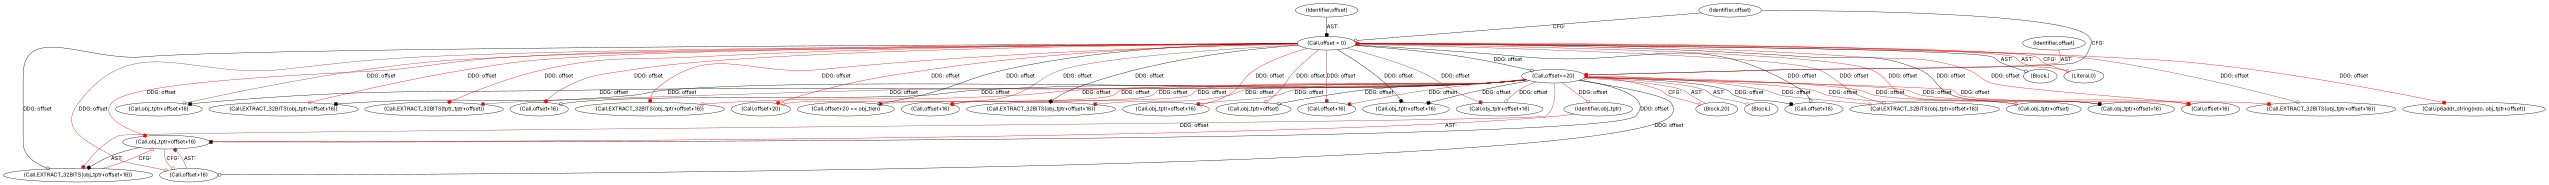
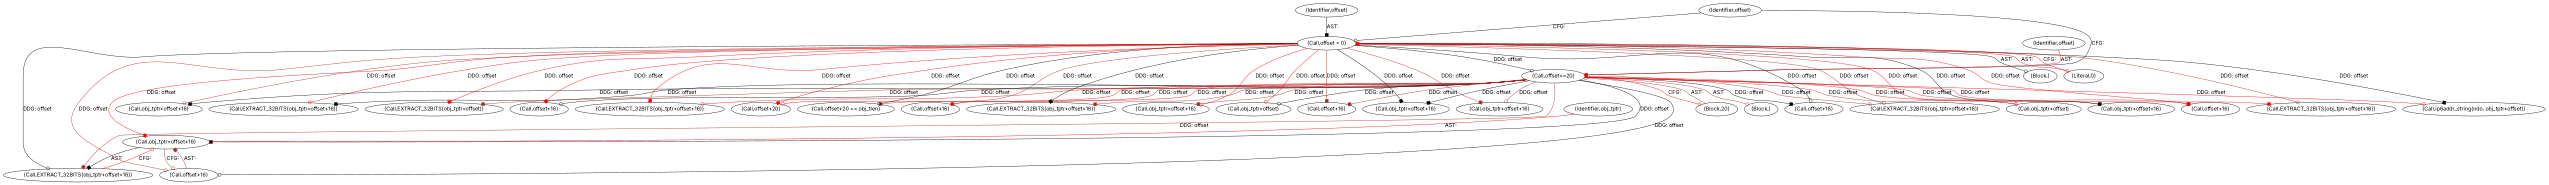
edge "(Call,offset = 0)" -> "(Call,ip6addr_string(ndo, obj_tptr+offset))": color red -> black
edge "(Call,offset+=20)" -> "(Identifier,obj_tptr)": now "(Call,offset+=20)" -> "(Call,ip6addr_string(ndo, obj_tptr+offset))"
node "(Call,EXTRACT_32BITS(tptr_tptr+offset))": label "(Call,EXTRACT_32BITS(tptr_tptr+offset))" -> "(Call,EXTRACT_32BITS(obj_tptr+offset))"
